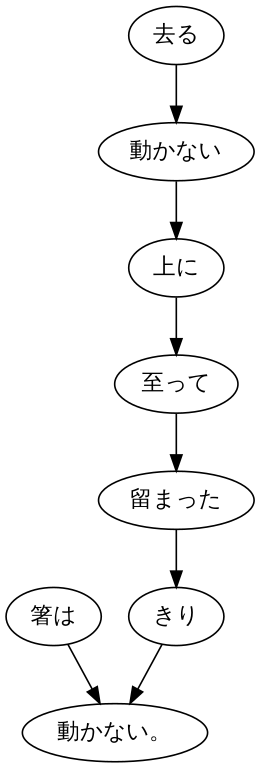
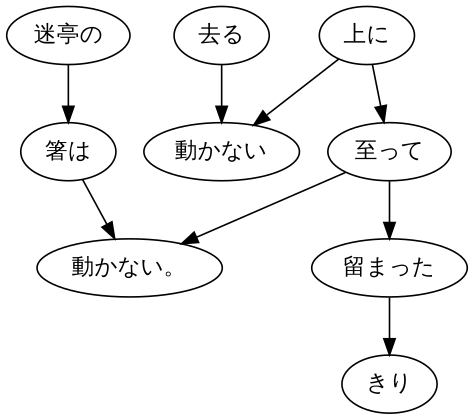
node "迷亭の": added
edge "動かない" -> "上に": reversed
edge "きり" -> "動かない。": now "至って" -> "動かない。"
